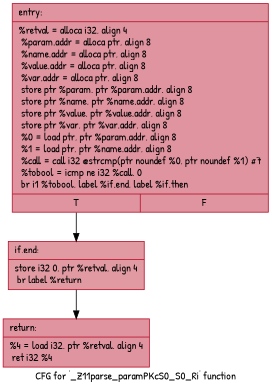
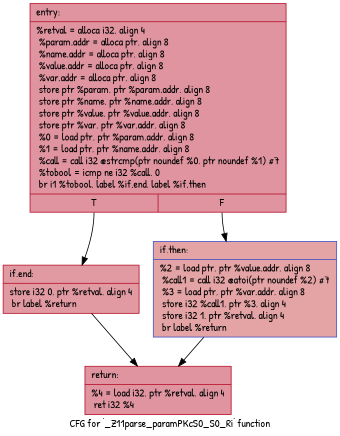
node "if.then:": added
